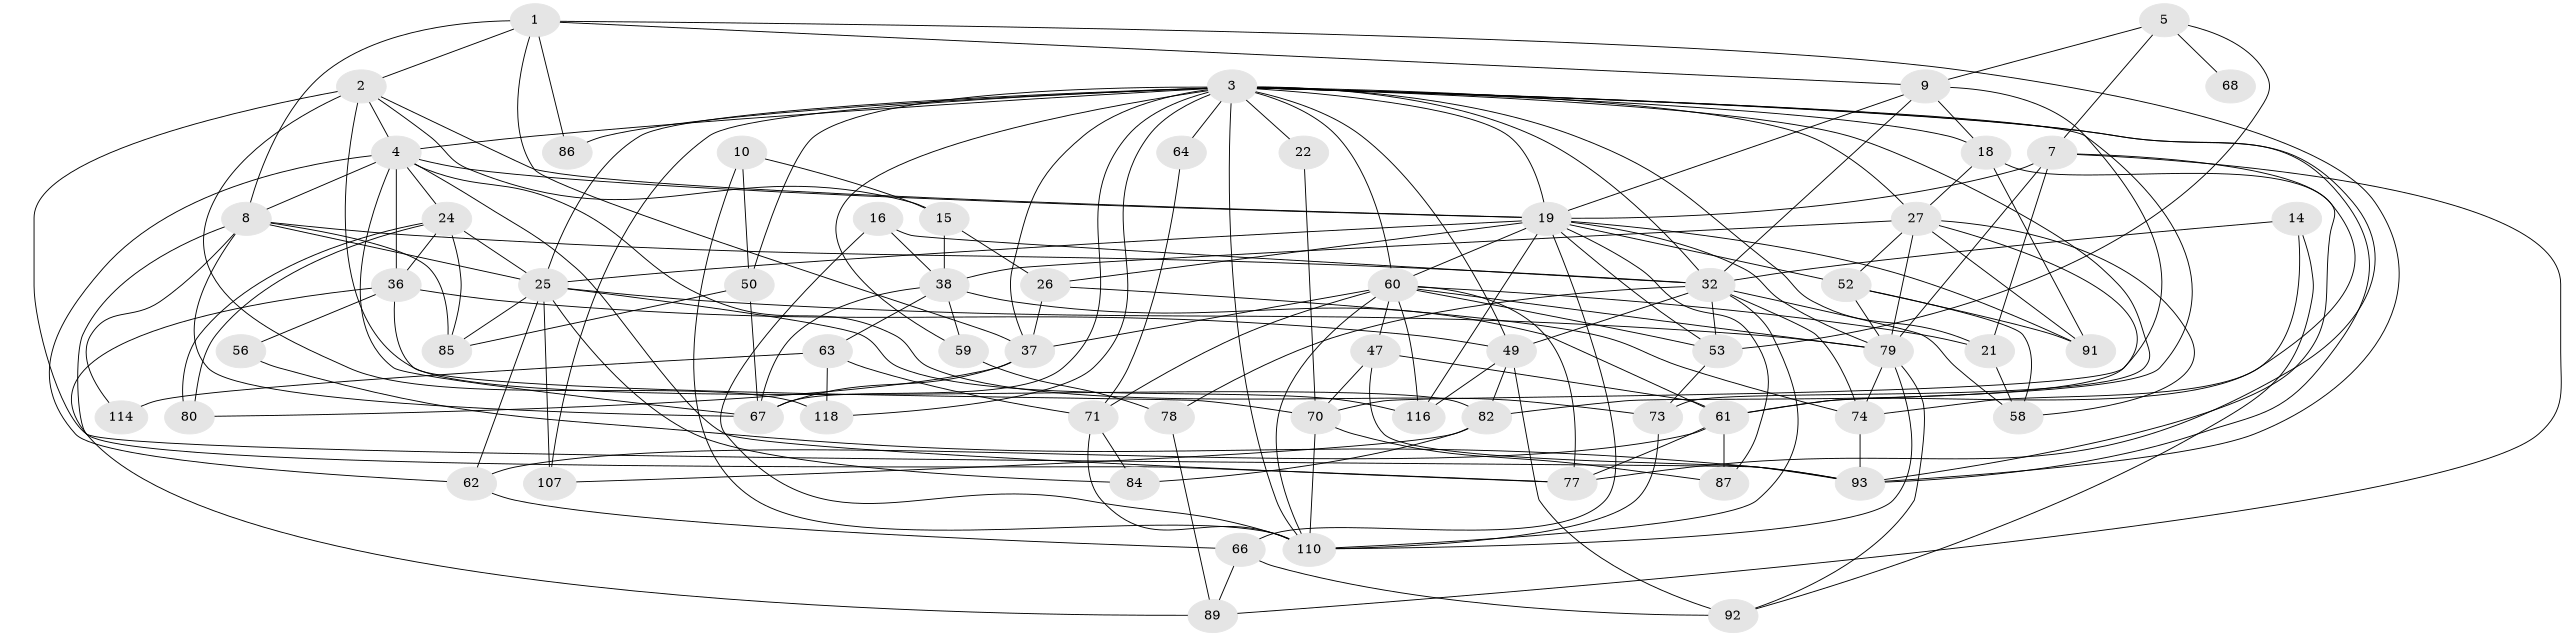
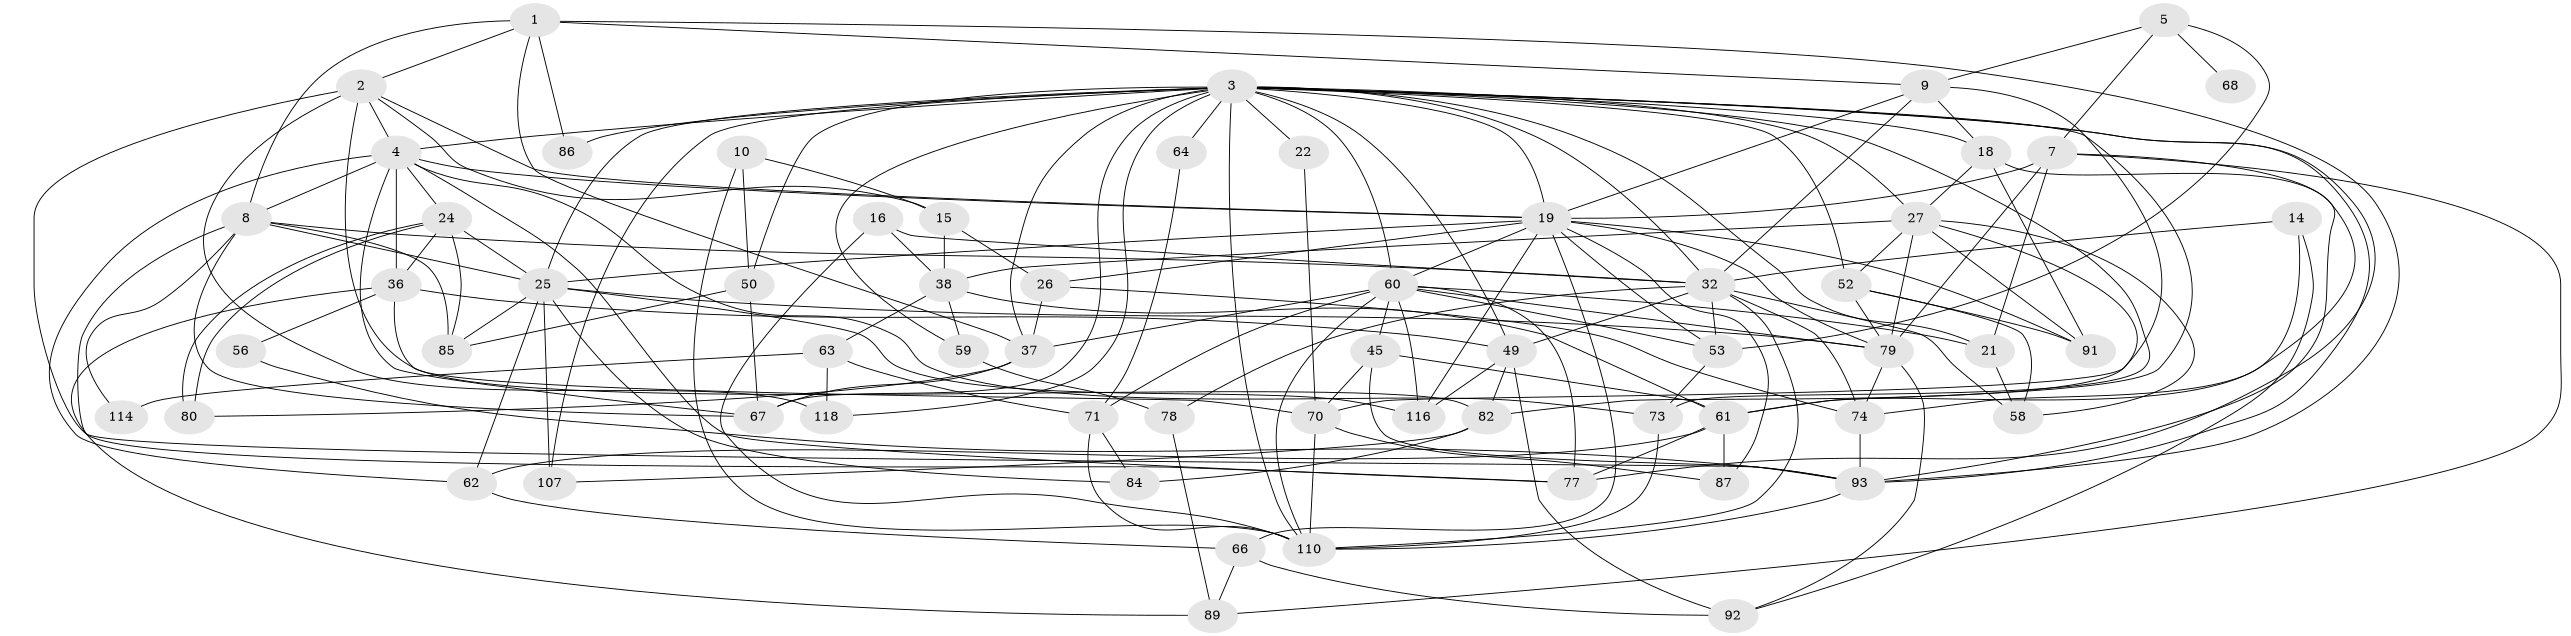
edge "19" -- "52": now "3" -- "52"
edge "38" -- "67": removed
node "47": label "47" -> "45"
edge "79" -- "110": now "93" -- "110"
